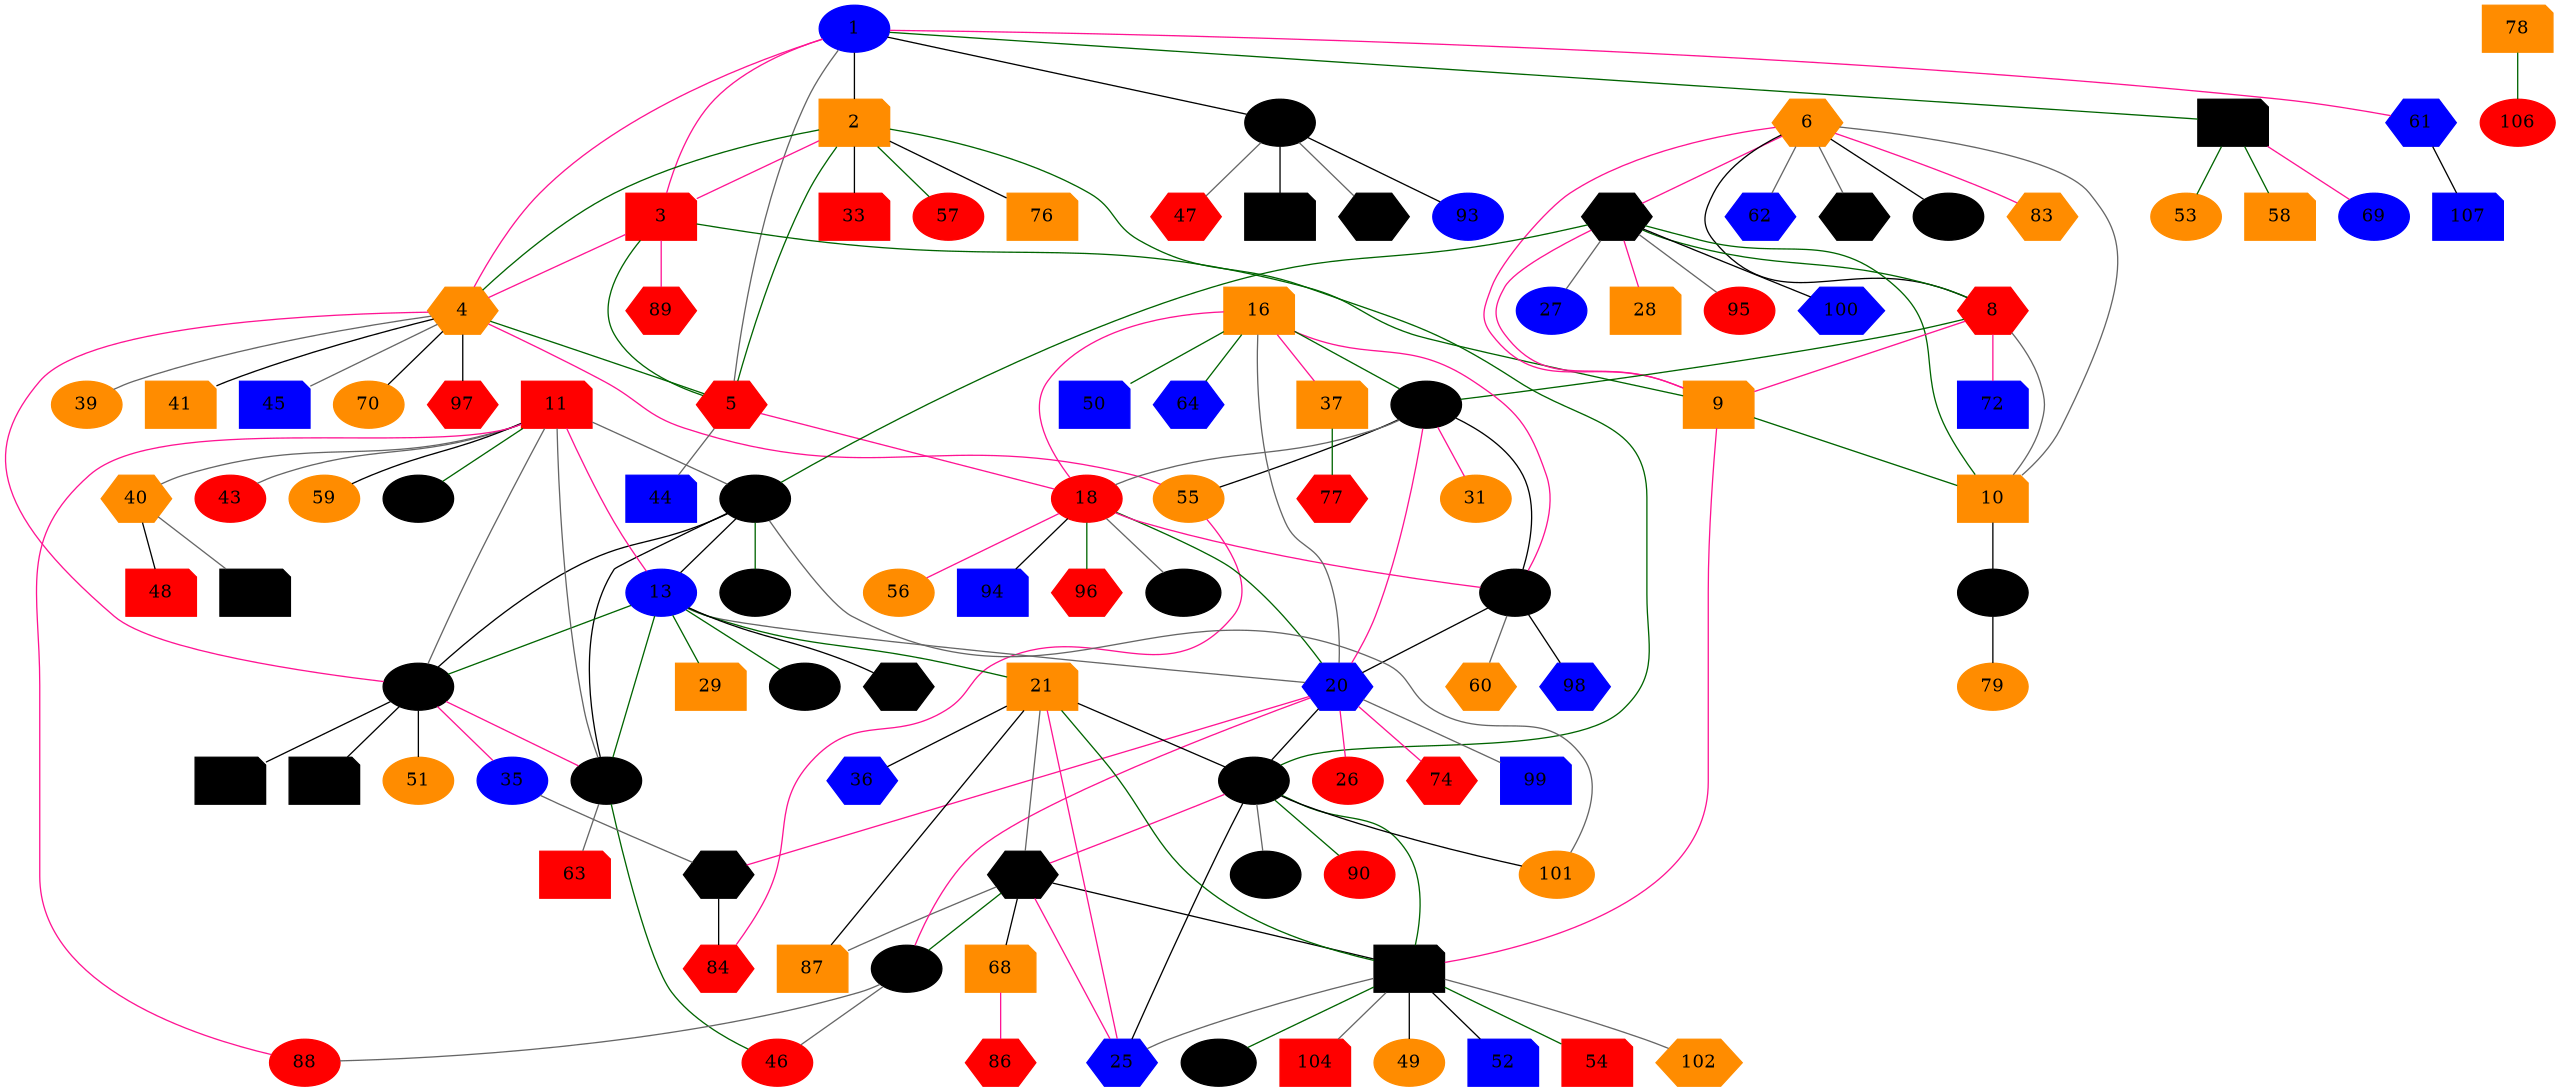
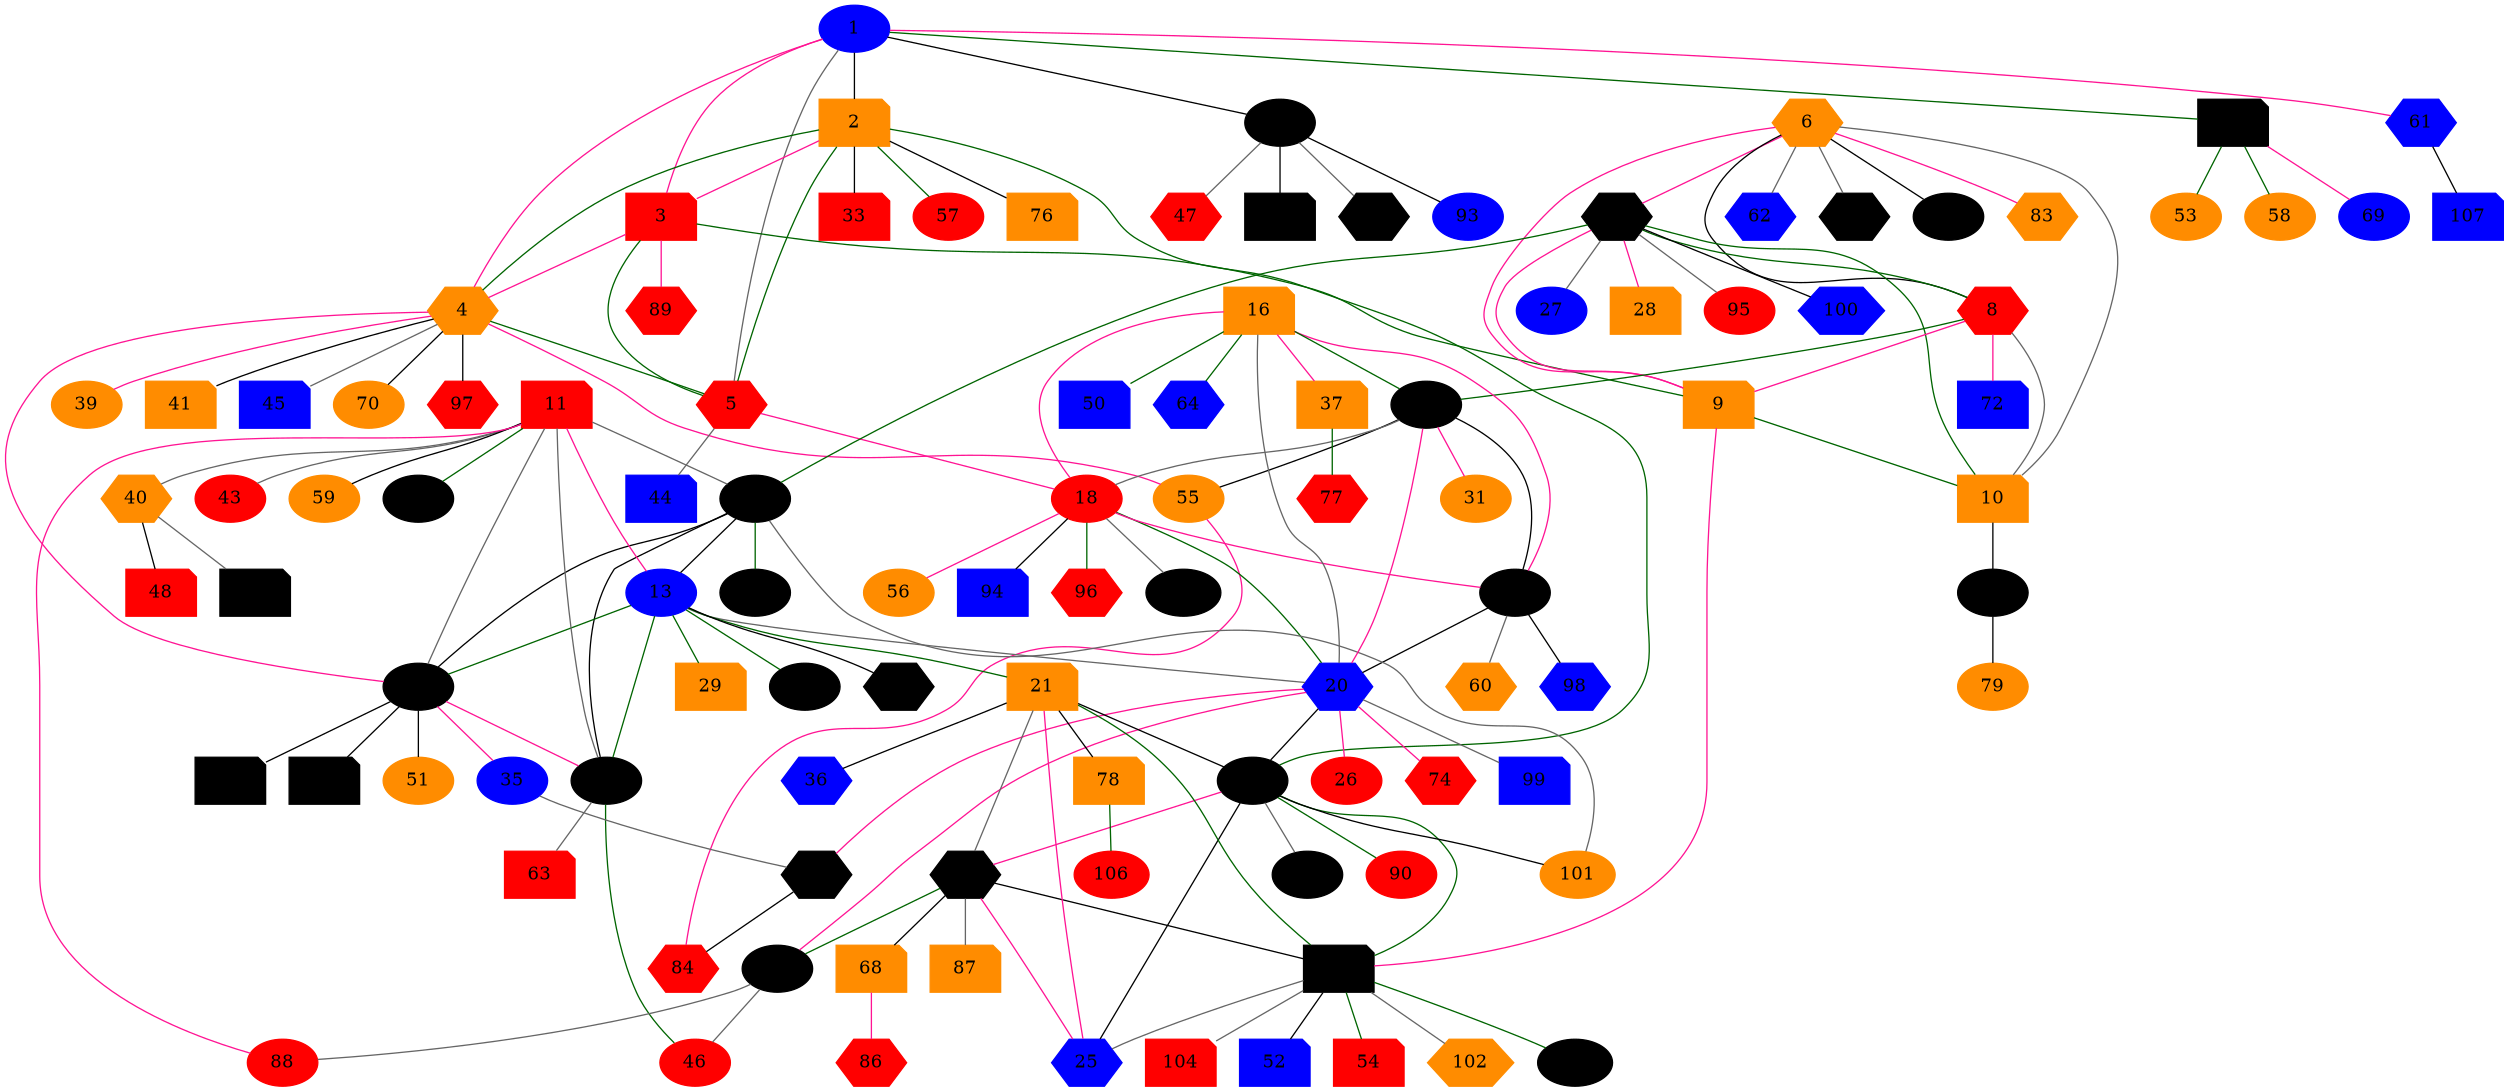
node "58": shape note -> ellipse
edge "4" -- "39": color gray40 -> deeppink
edge "21" -- "87": now "21" -- "78"
node "49": removed
